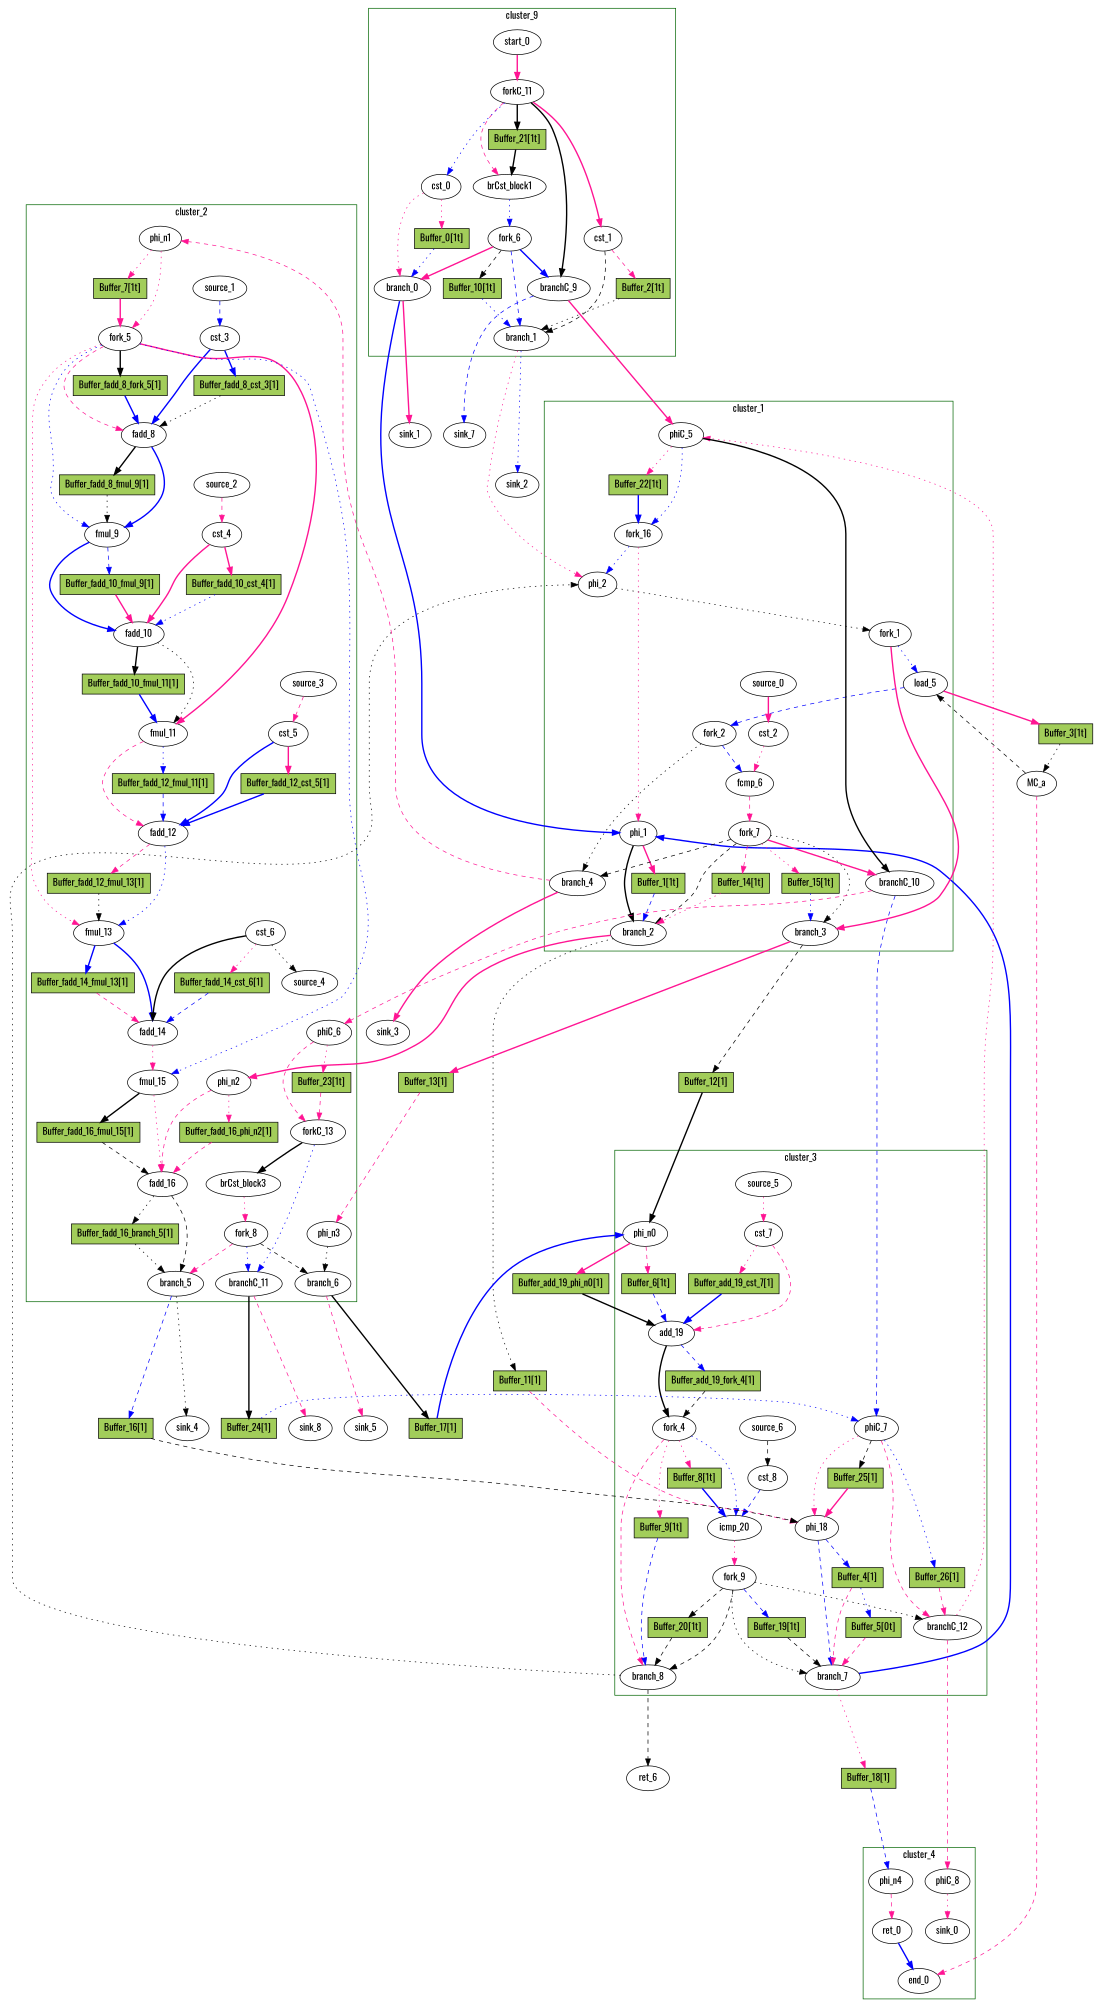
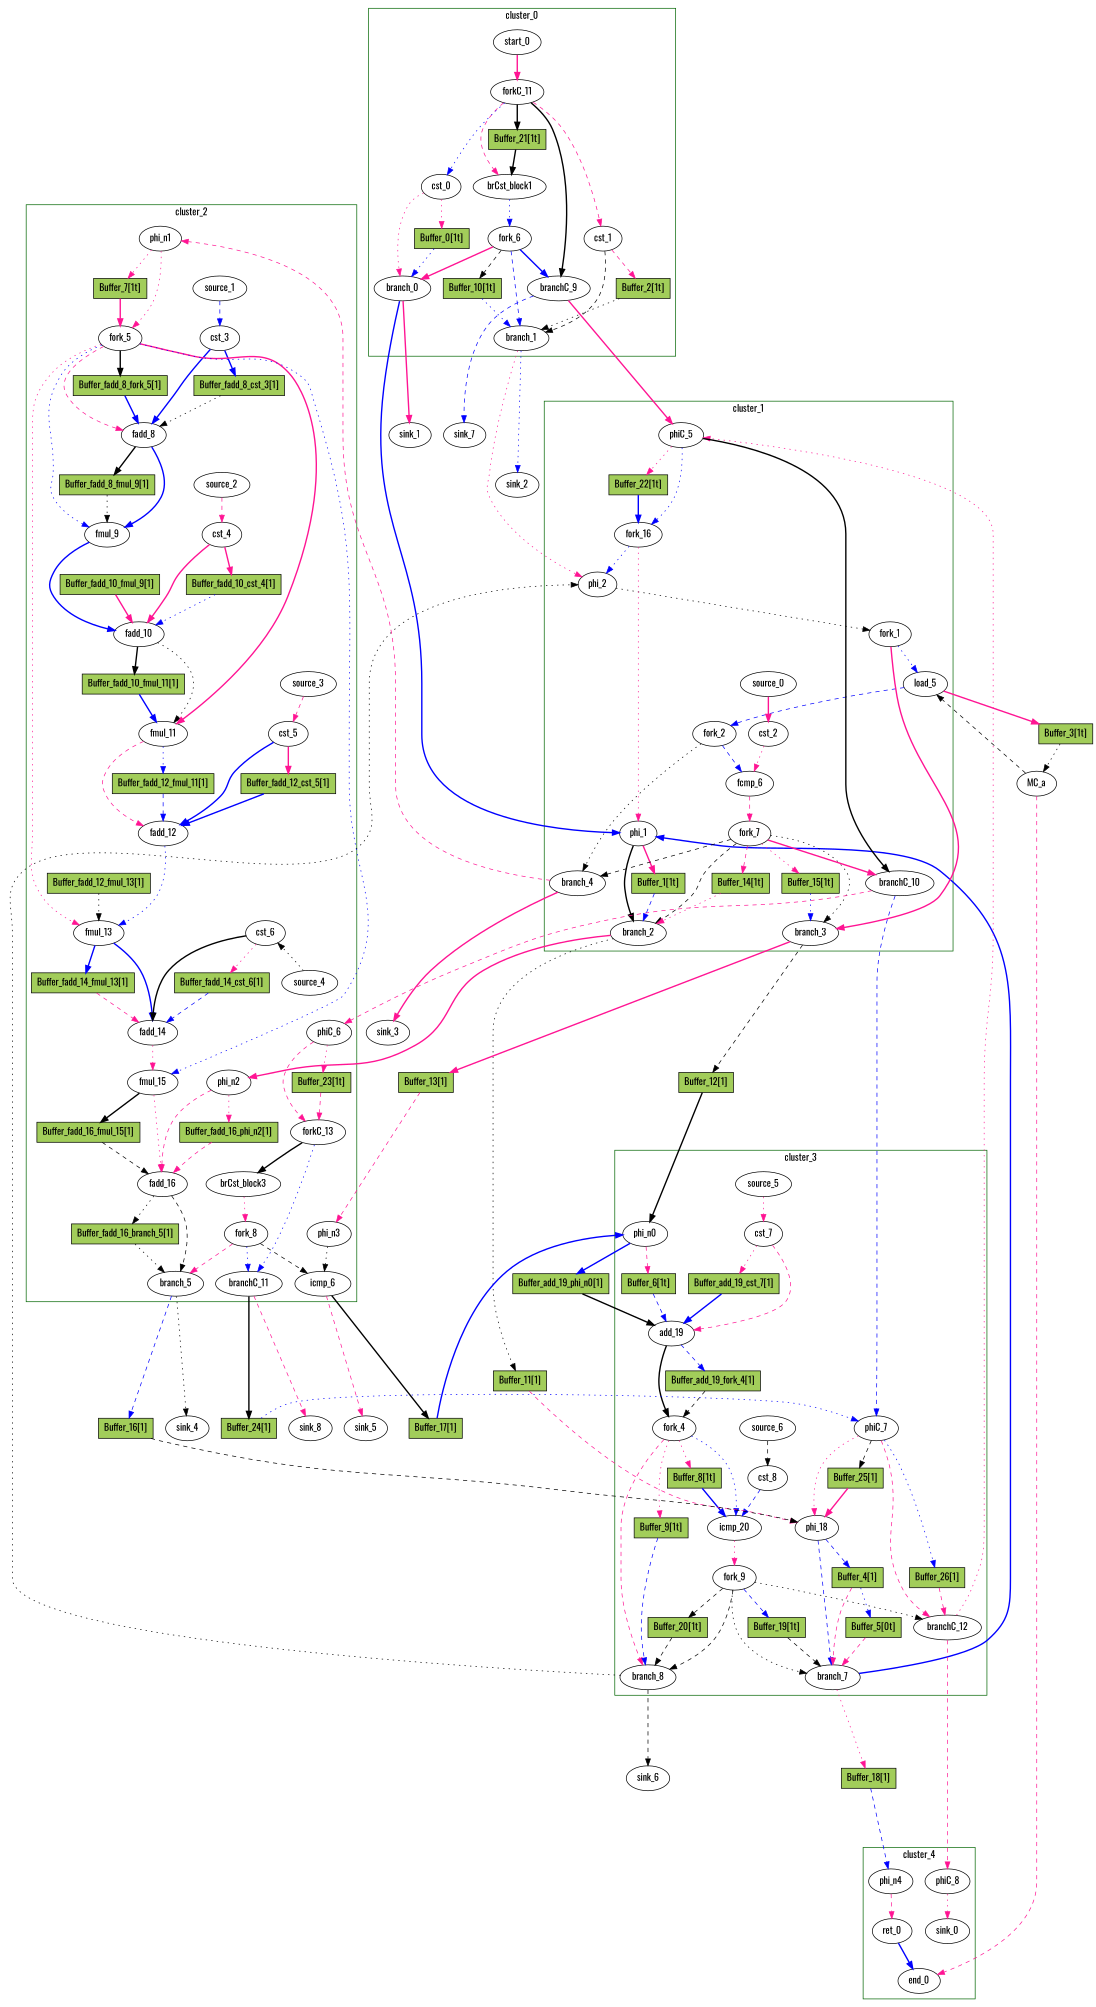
cluster "cluster_9": label "cluster_9" -> "cluster_0"
edge "forkC_11" -> "cst_1": style bold -> dashed
edge "fmul_9" -> "Buffer_fadd_10_fmul_9[1]": removed
edge "fadd_12" -> "Buffer_fadd_12_fmul_13[1]": removed
edge "cst_6" -> "source_4": reversed
edge "phi_n0" -> "Buffer_add_19_phi_n0[1]": color deeppink -> blue
node "branch_6": label "branch_6" -> "icmp_6"
node "ret_6": label "ret_6" -> "sink_6"
